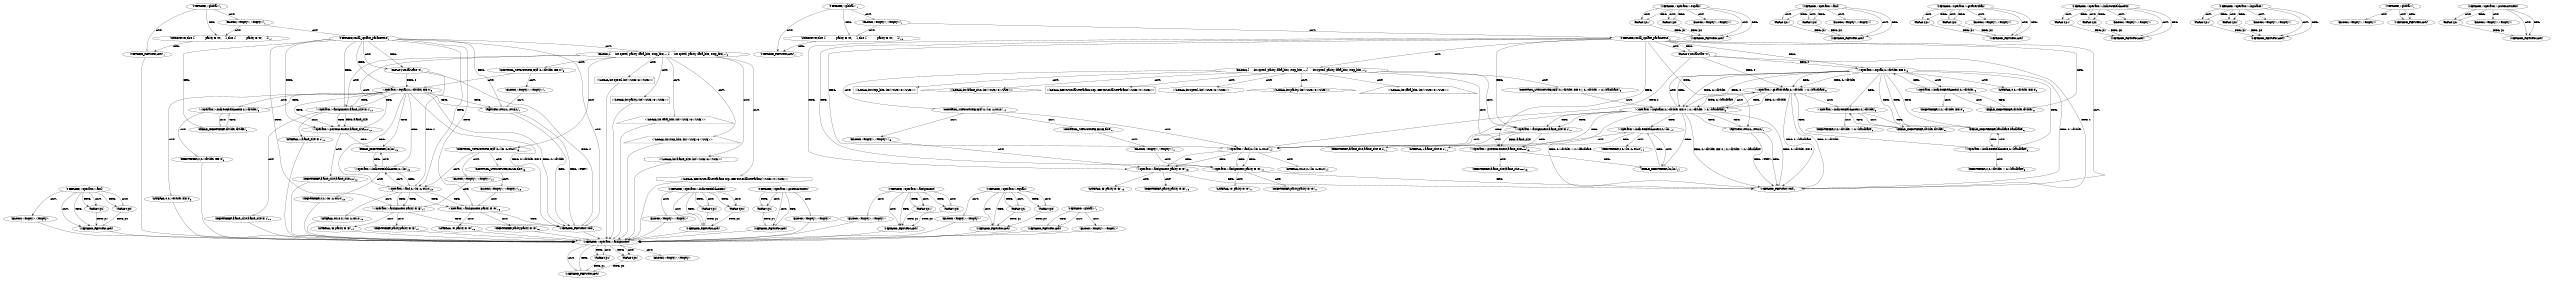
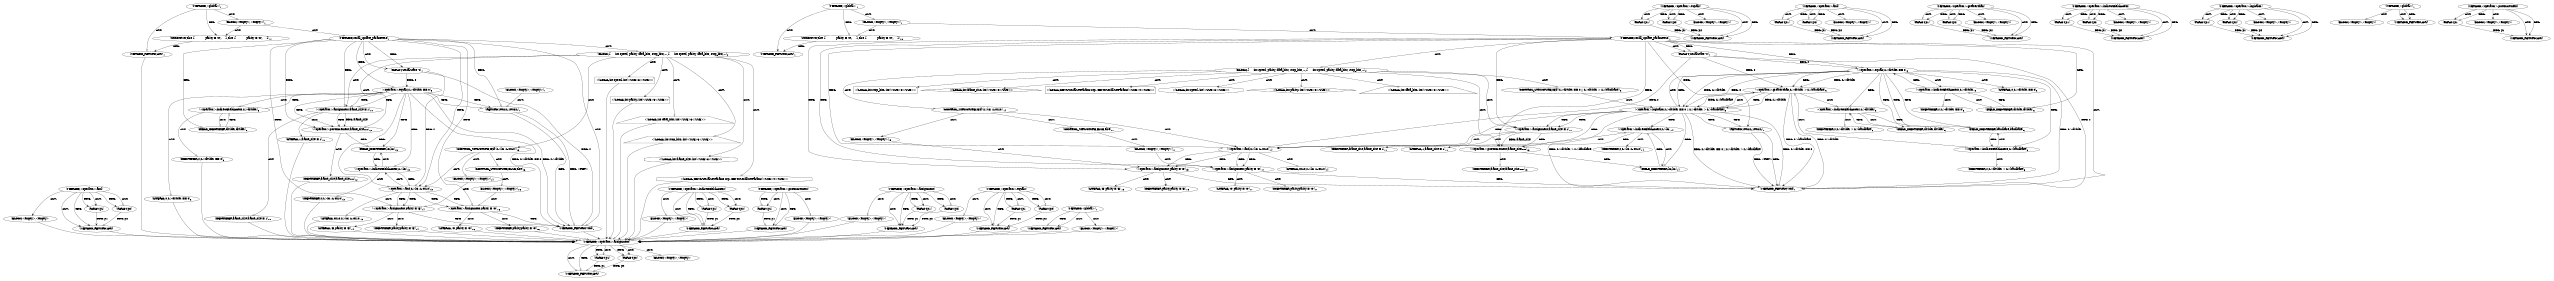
node "(CONTROL_STRUCTURE,IF,if (s->divider == 0))": removed
edge "(<operator>.indirectFieldAccess,s->baudbase)" -> "(<operator>.greaterThan,s->divider > s->baudbase)": label "CFG: " -> "AST: "
